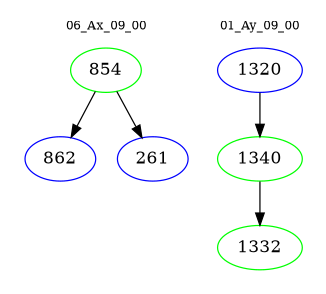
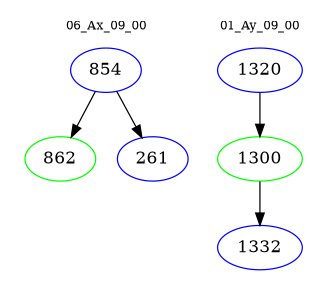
node "854": color green -> blue
node "862": color blue -> green
node "1340": label "1340" -> "1300"
node "1332": color green -> blue
